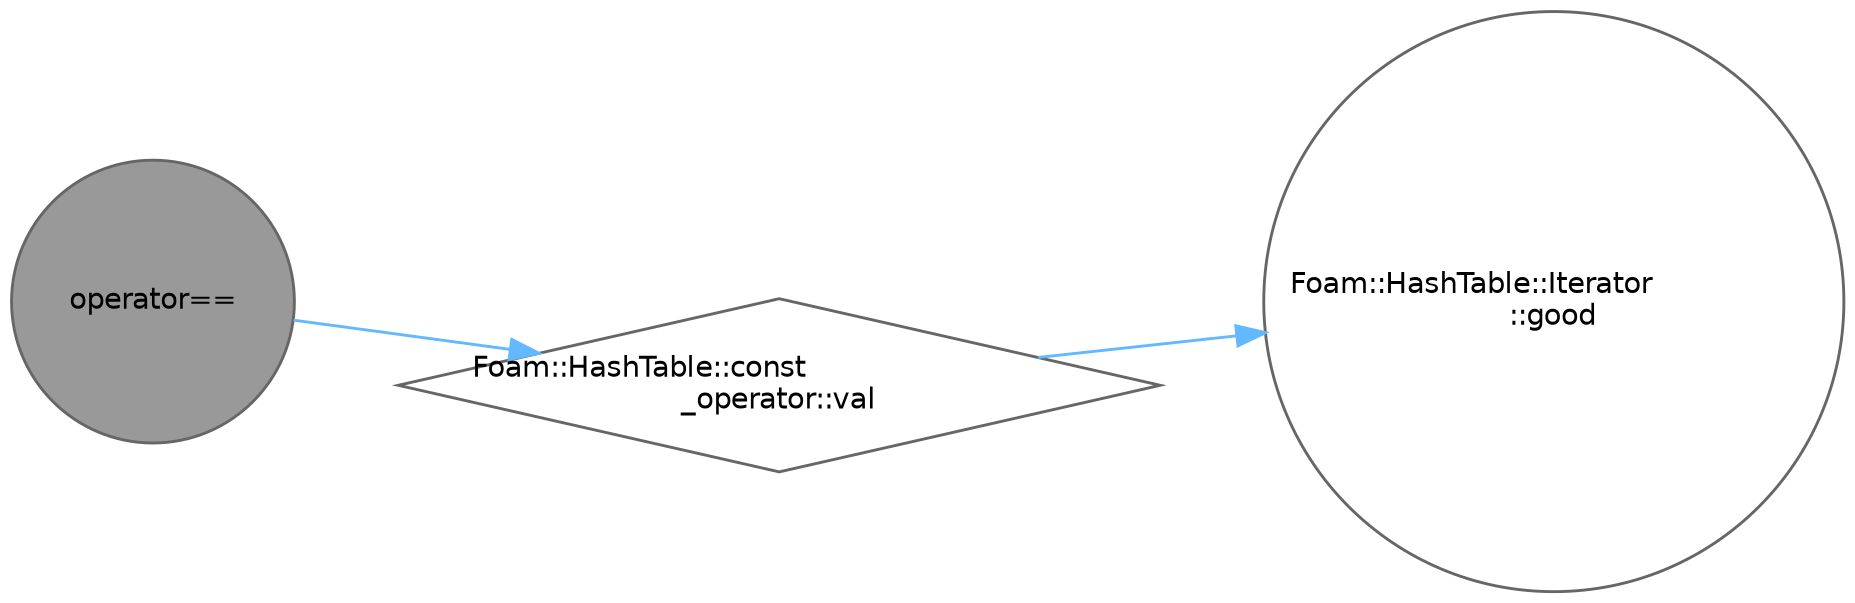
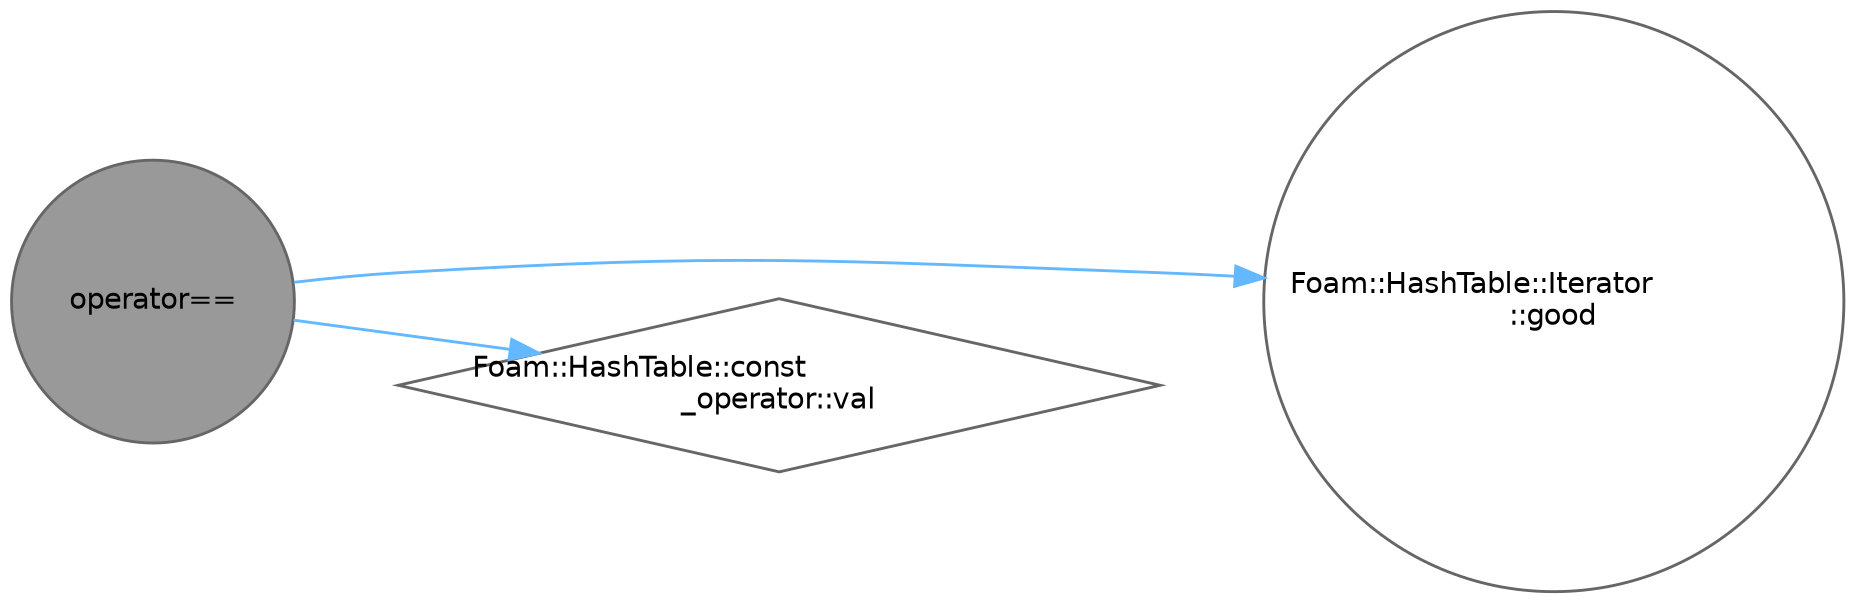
edge "Foam::HashTable::const _operator::val" -> "Foam::HashTable::Iterator ::good": now "operator==" -> "Foam::HashTable::Iterator ::good"
